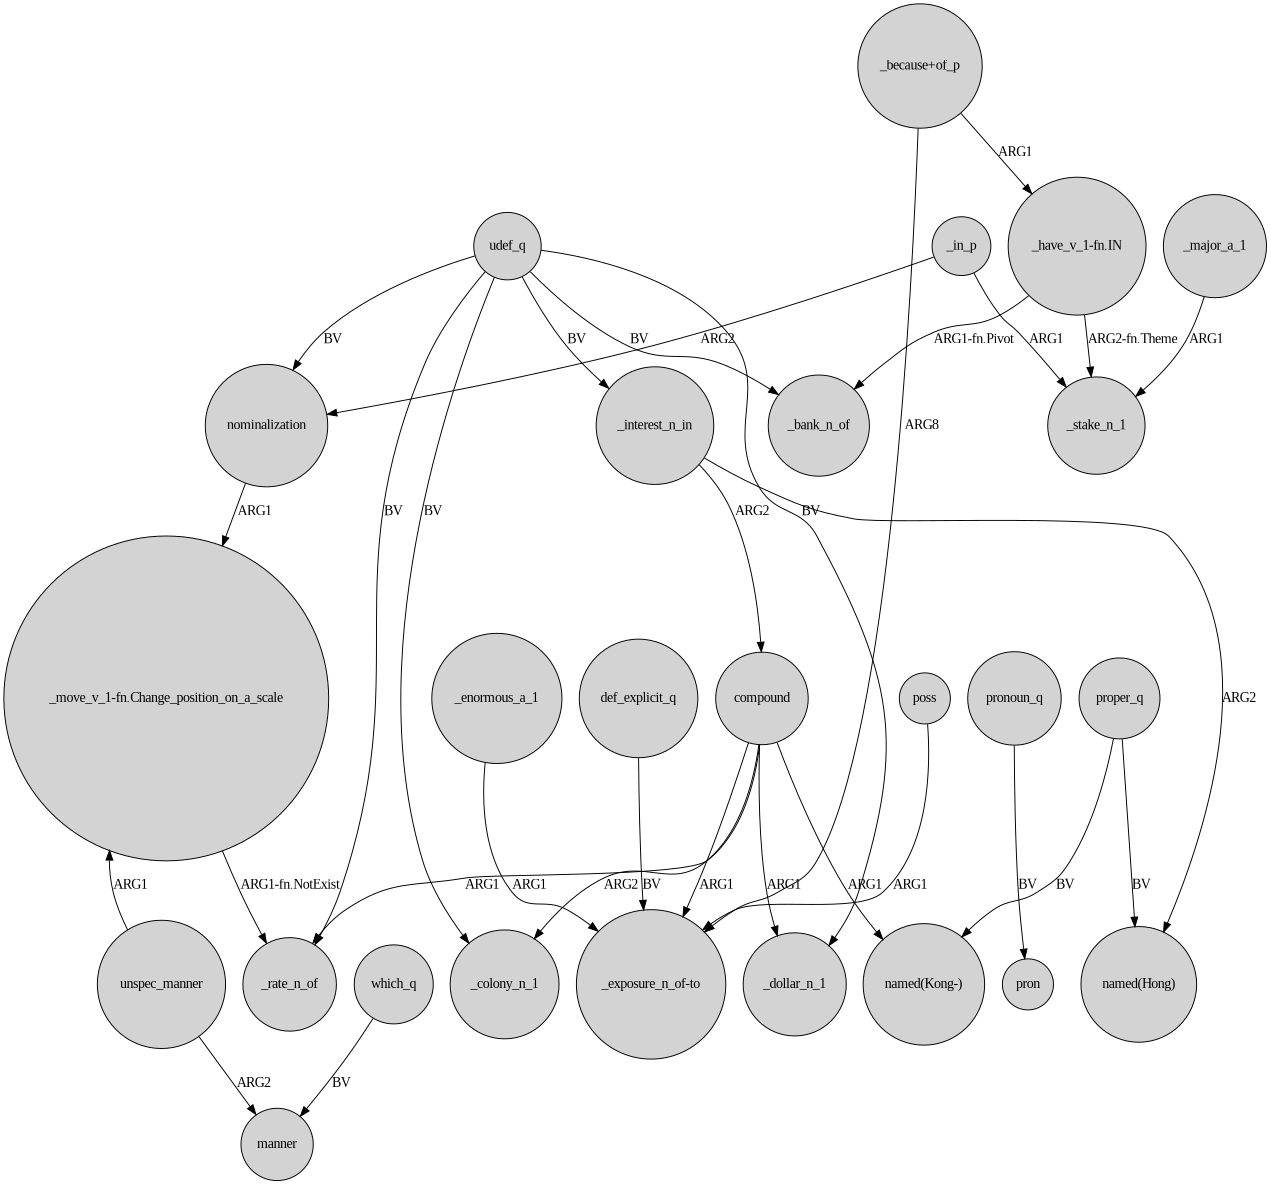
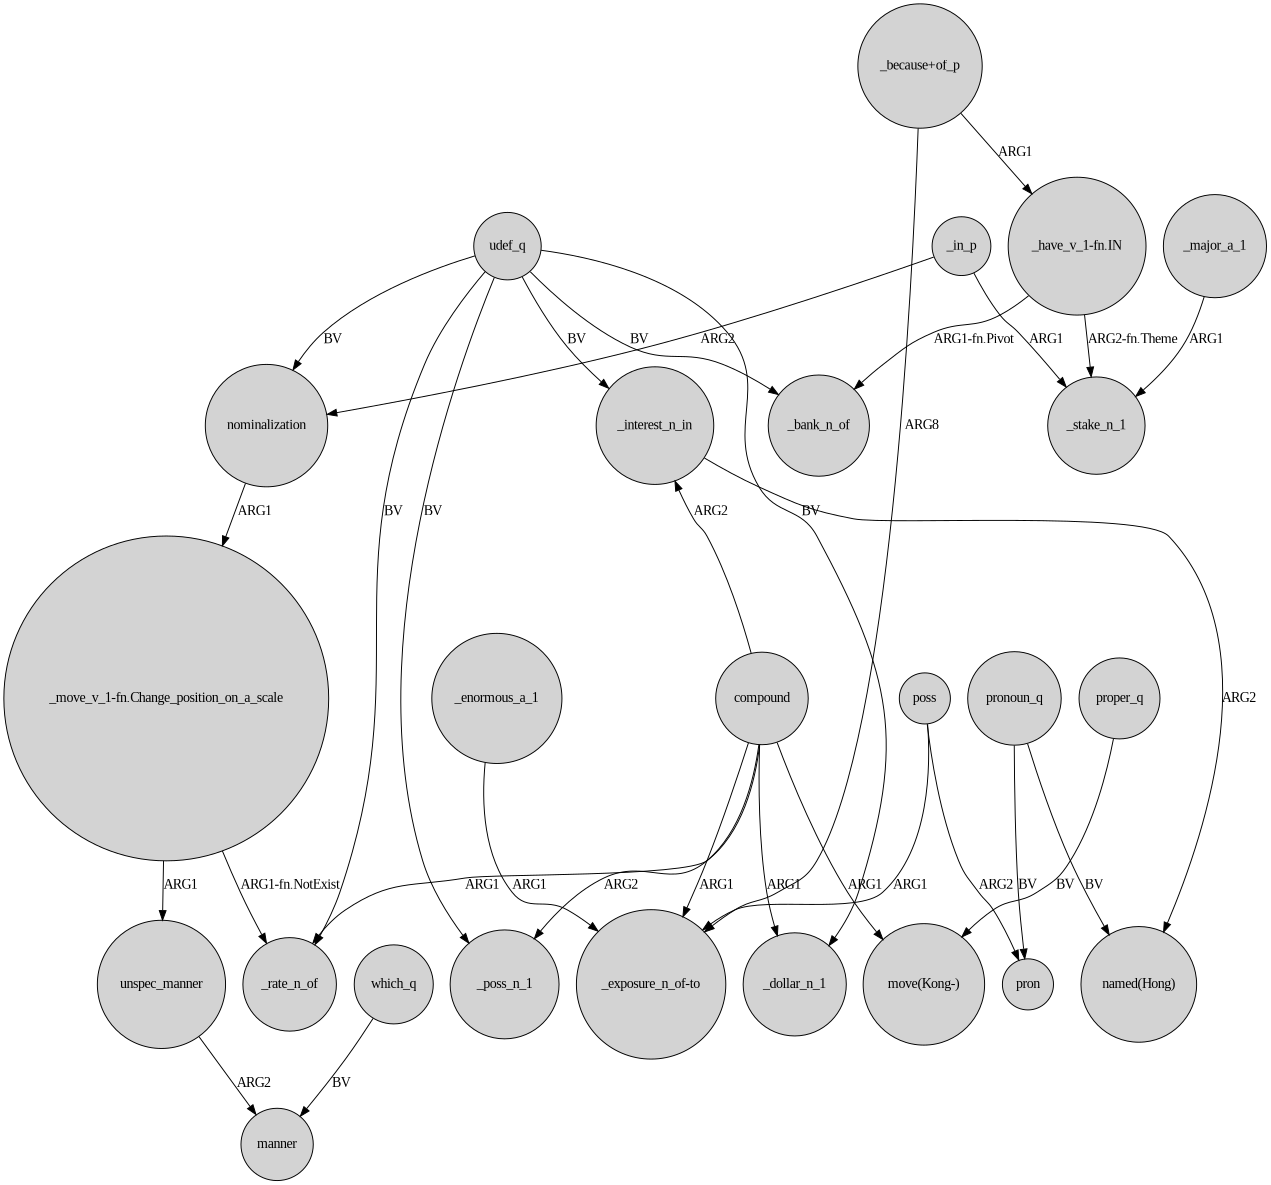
edge "_interest_n_in" -> "compound": reversed
node "def_explicit_q": removed
edge "proper_q" -> "named(Hong)": now "pronoun_q" -> "named(Hong)"
edge "poss" -> "pron": added, label "ARG2"
edge "unspec_manner" -> "_move_v_1-fn.Change_position_on_a_scale": reversed
node "_colony_n_1": label "_colony_n_1" -> "_poss_n_1"
node "named(Kong-)": label "named(Kong-)" -> "move(Kong-)"
